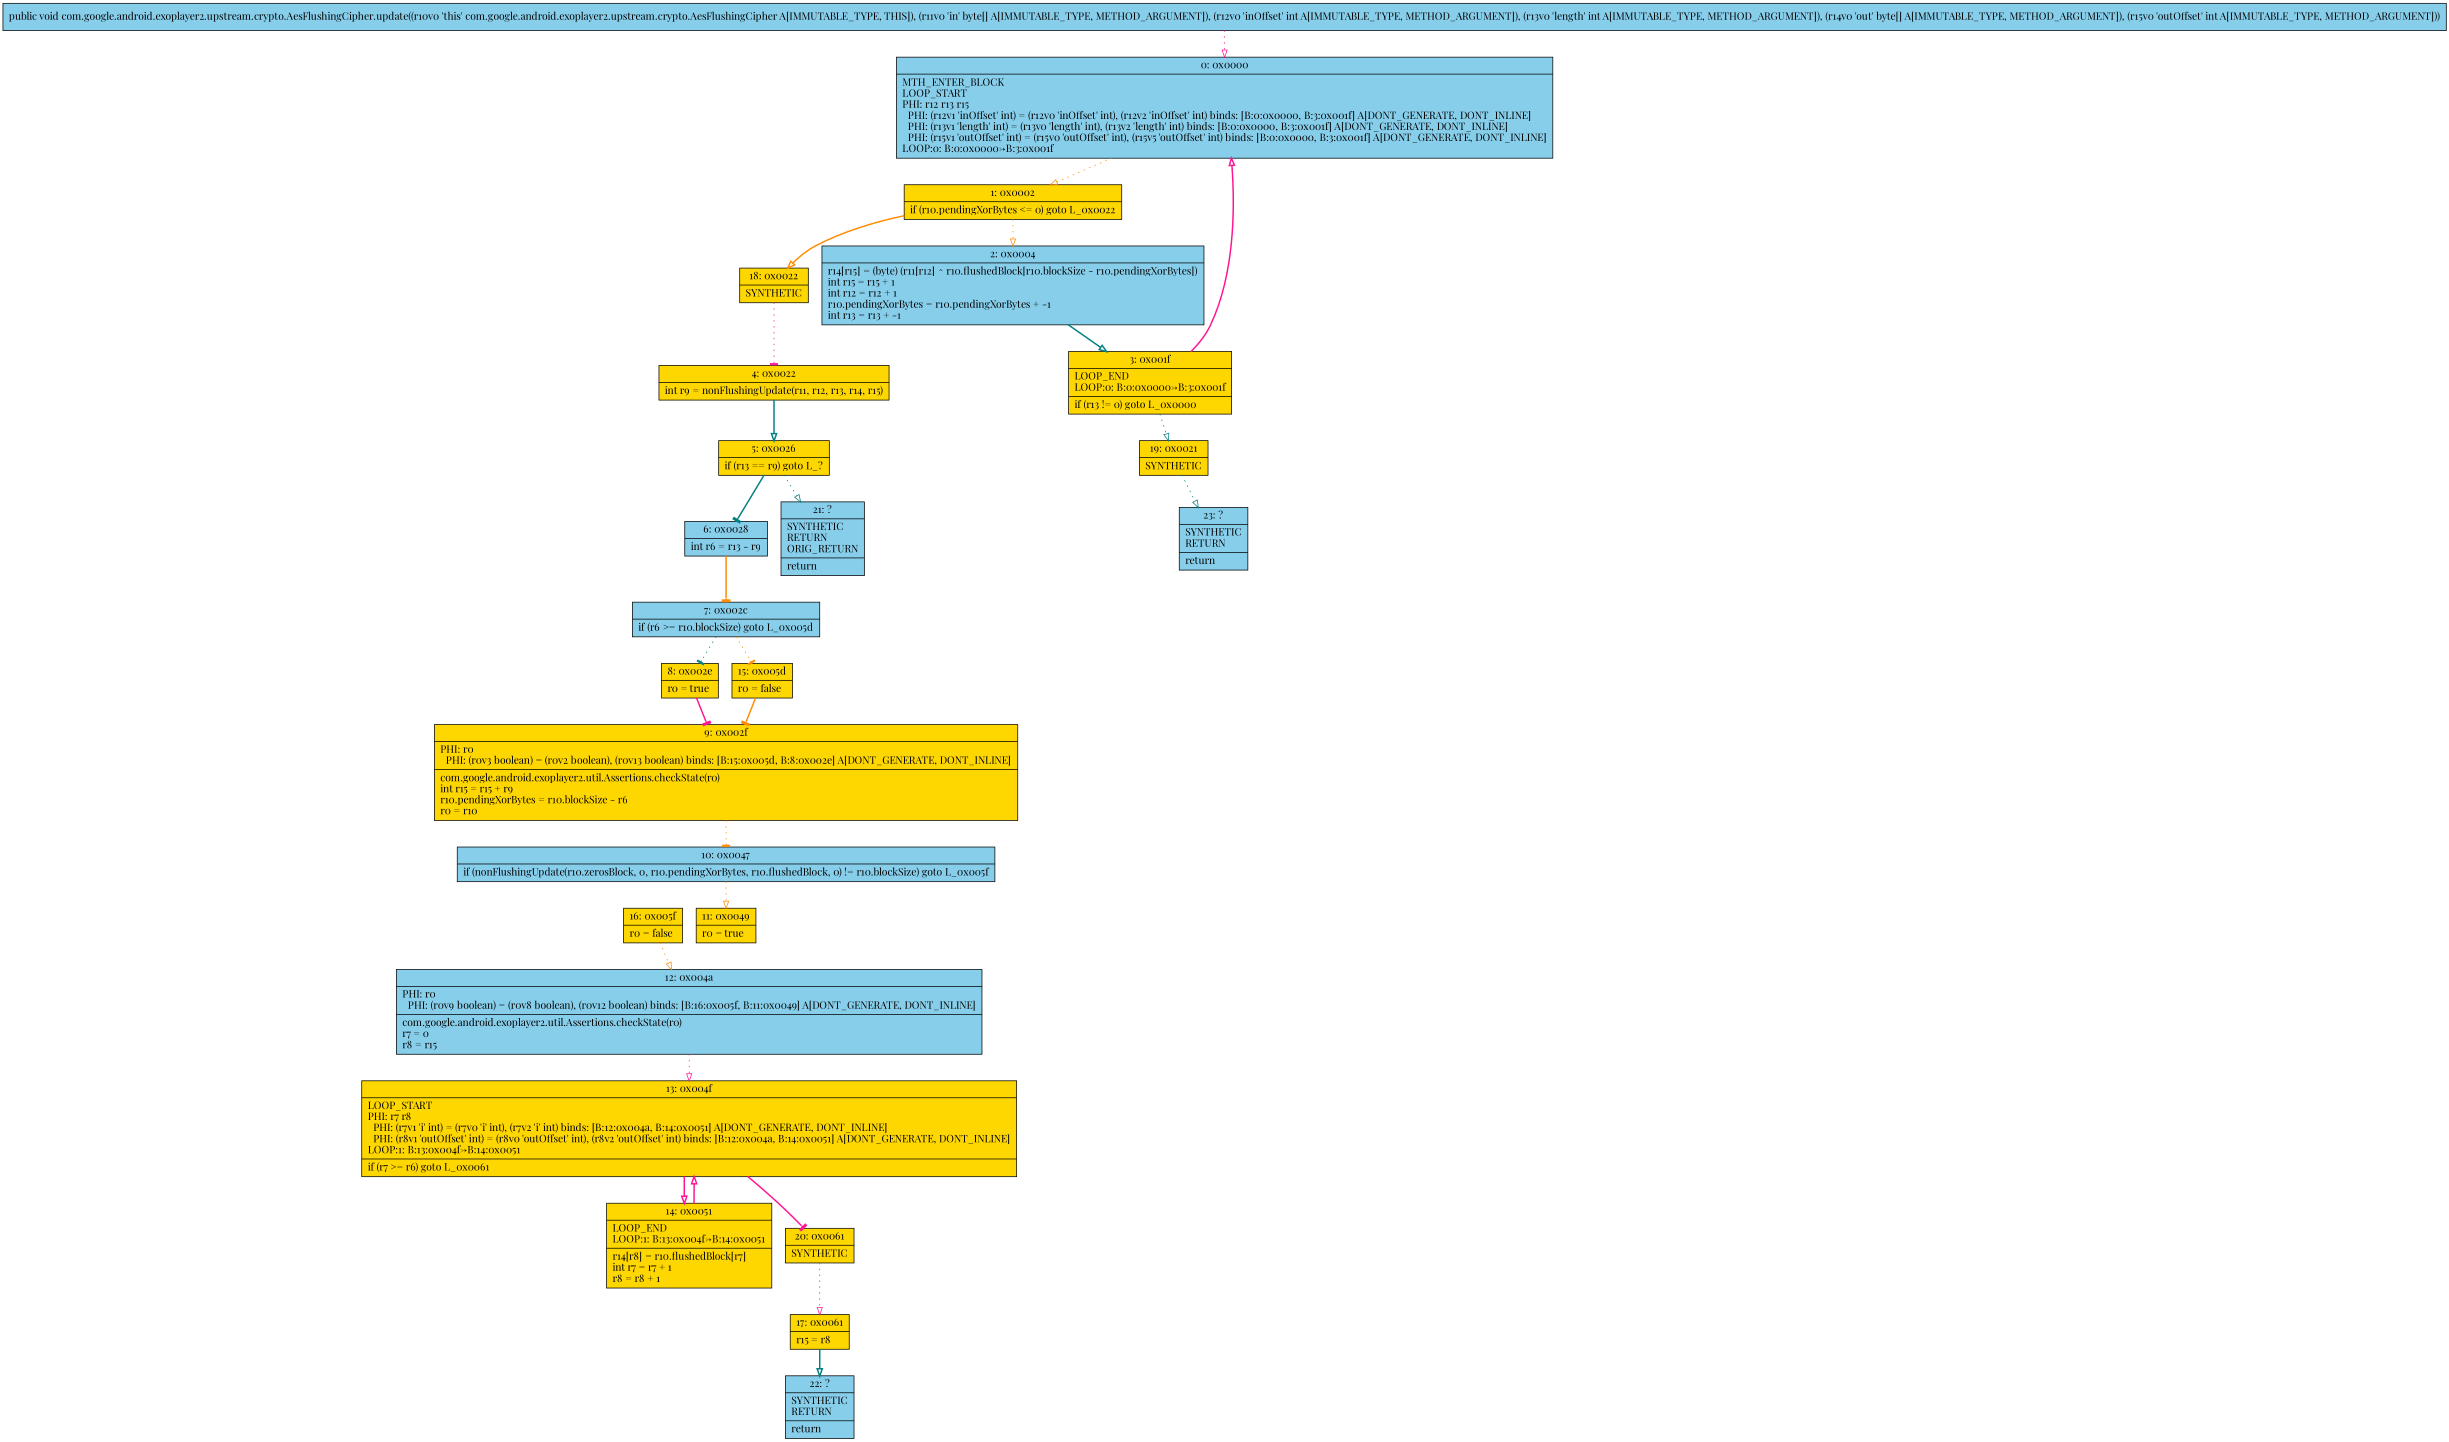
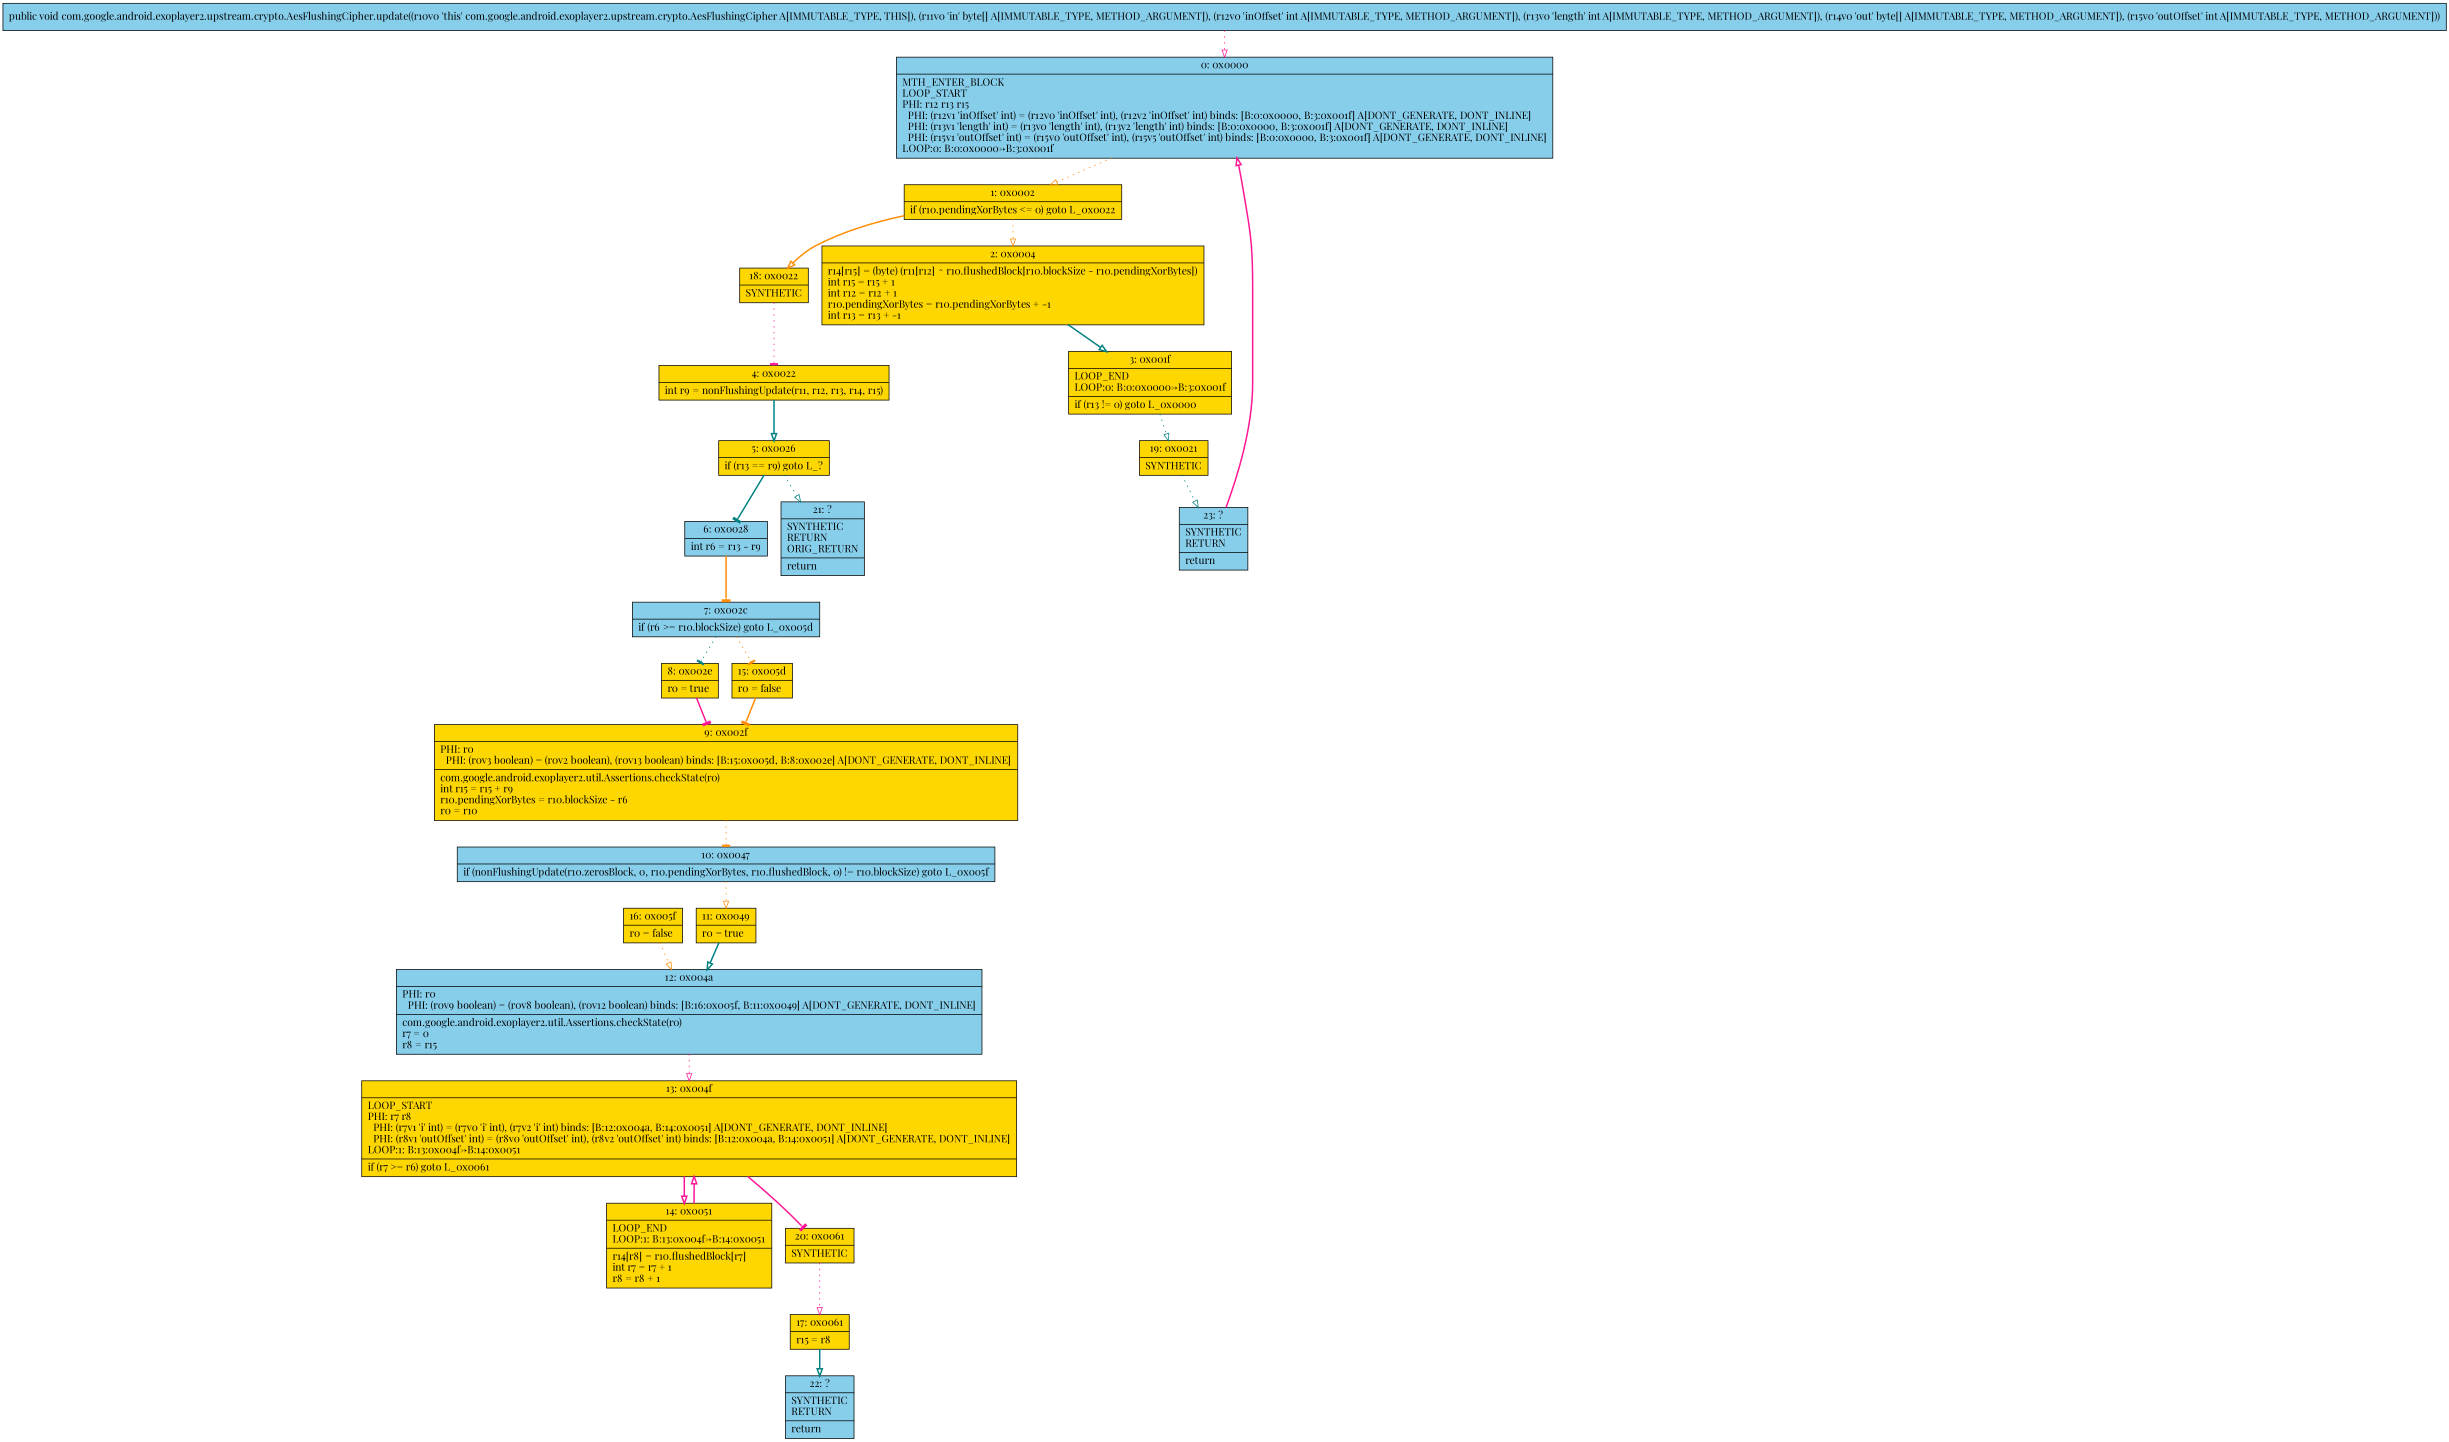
edge "3: 0x001f" -> "0: 0x0000": now "23: ?" -> "0: 0x0000"
node "2: 0x0004": fillcolor skyblue -> gold
edge "11: 0x0049" -> "12: 0x004a": added
